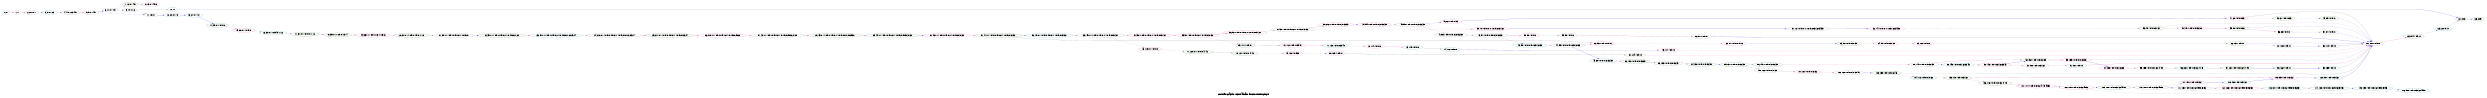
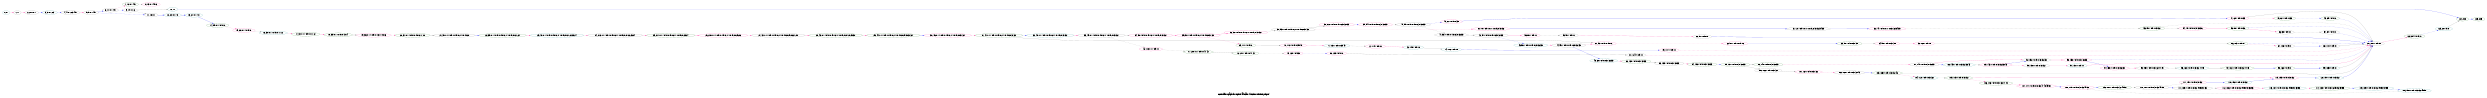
node "16, 30: 0 1 7 8 9 40 11 12": label "16, 30: 0 1 7 8 9 40 11 12" -> "16, 30: 0 1 7 8 9 10 11 12"
